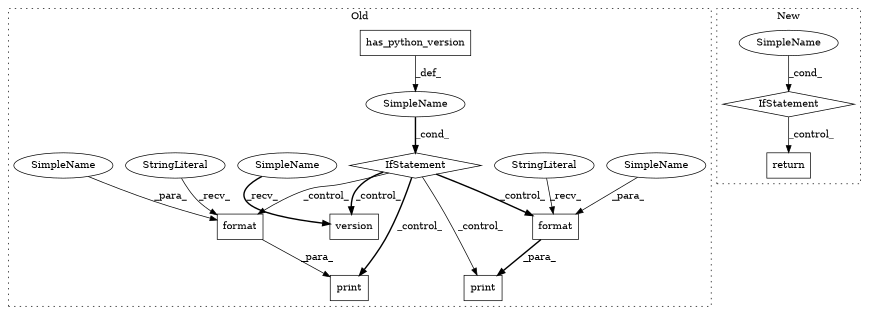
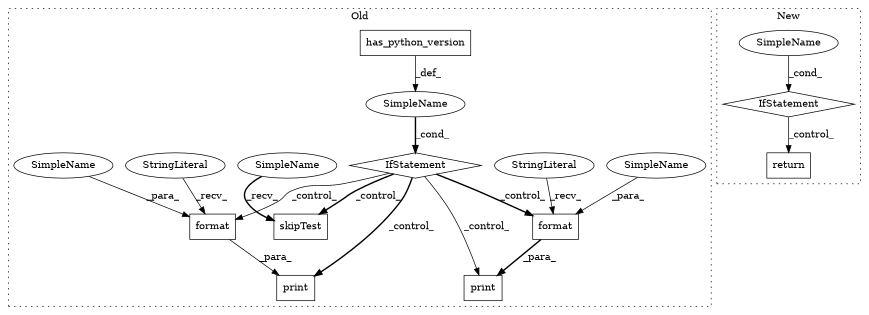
node "version": label "version" -> "skipTest"
